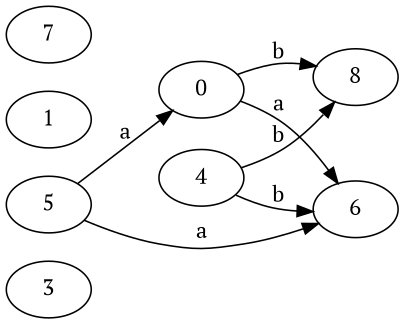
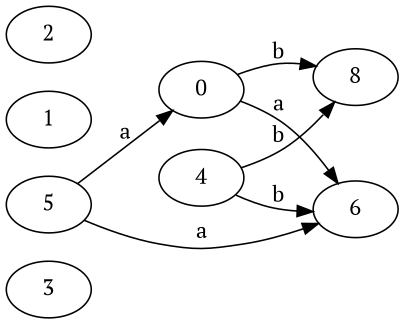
node "7": label "7" -> "2"
